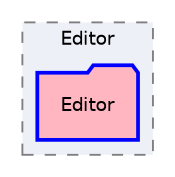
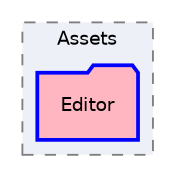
cluster "Editor": label "Editor" -> "Assets"
